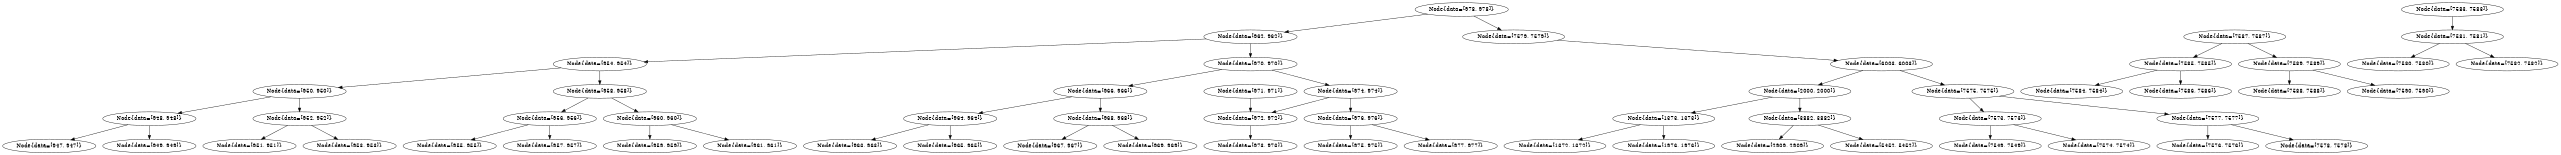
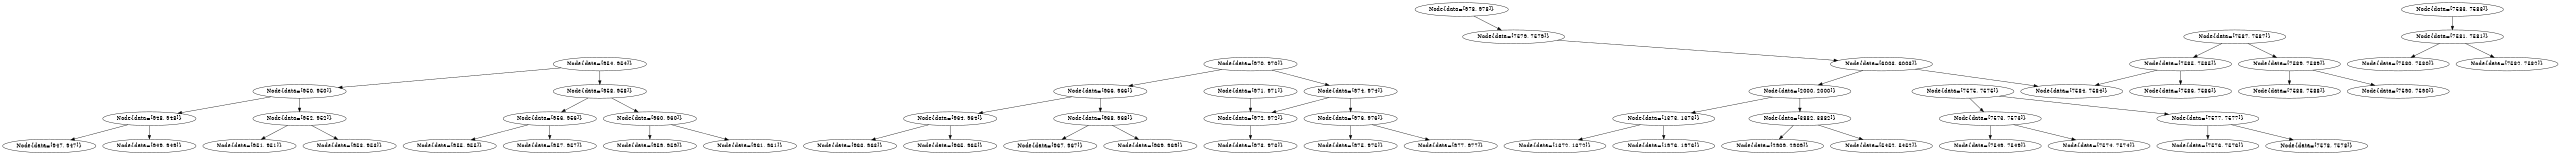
node "Node{data=[962, 962]}": removed
edge "Node{data=[6003, 6003]}" -> "Node{data=[7575, 7575]}": now "Node{data=[6003, 6003]}" -> "Node{data=[7584, 7584]}"
